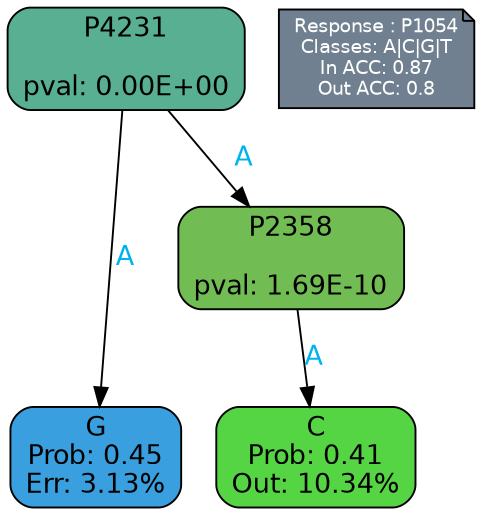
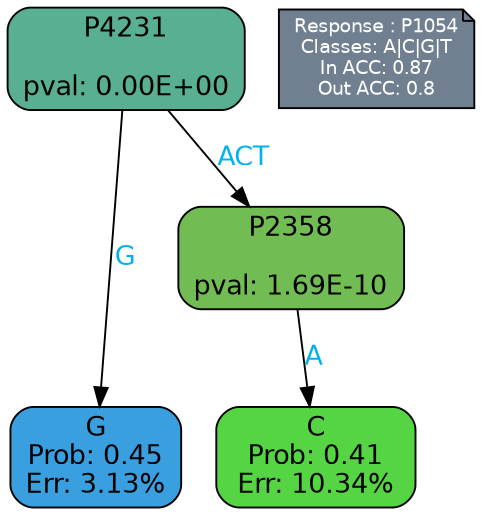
edge "P4231 pval: 0.00E+00" -> "P2358 pval: 1.69E-10": label "A" -> "ACT"
edge "P4231 pval: 0.00E+00" -> "G Prob: 0.45 Err: 3.13%": label "A" -> "G"
node "C Prob: 0.41 Out: 10.34%": label "C Prob: 0.41 Out: 10.34%" -> "C Prob: 0.41 Err: 10.34%"
